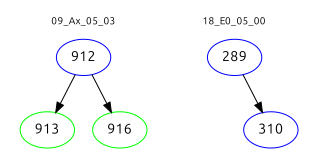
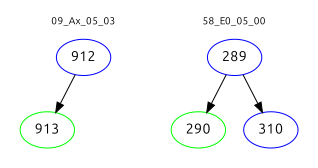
cluster "18_E0_05_00": label "18_E0_05_00" -> "58_E0_05_00"
node "916": removed
node "290": added
